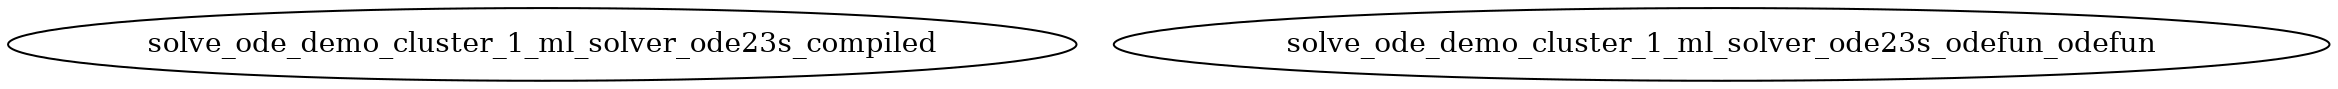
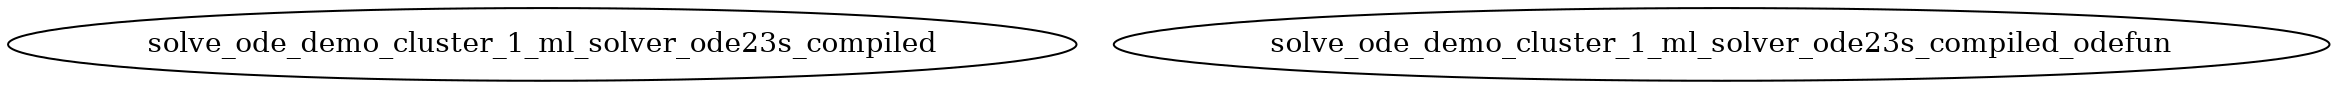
node "solve_ode_demo_cluster_1_ml_solver_ode23s_odefun_odefun": label "solve_ode_demo_cluster_1_ml_solver_ode23s_odefun_odefun" -> "solve_ode_demo_cluster_1_ml_solver_ode23s_compiled_odefun"
